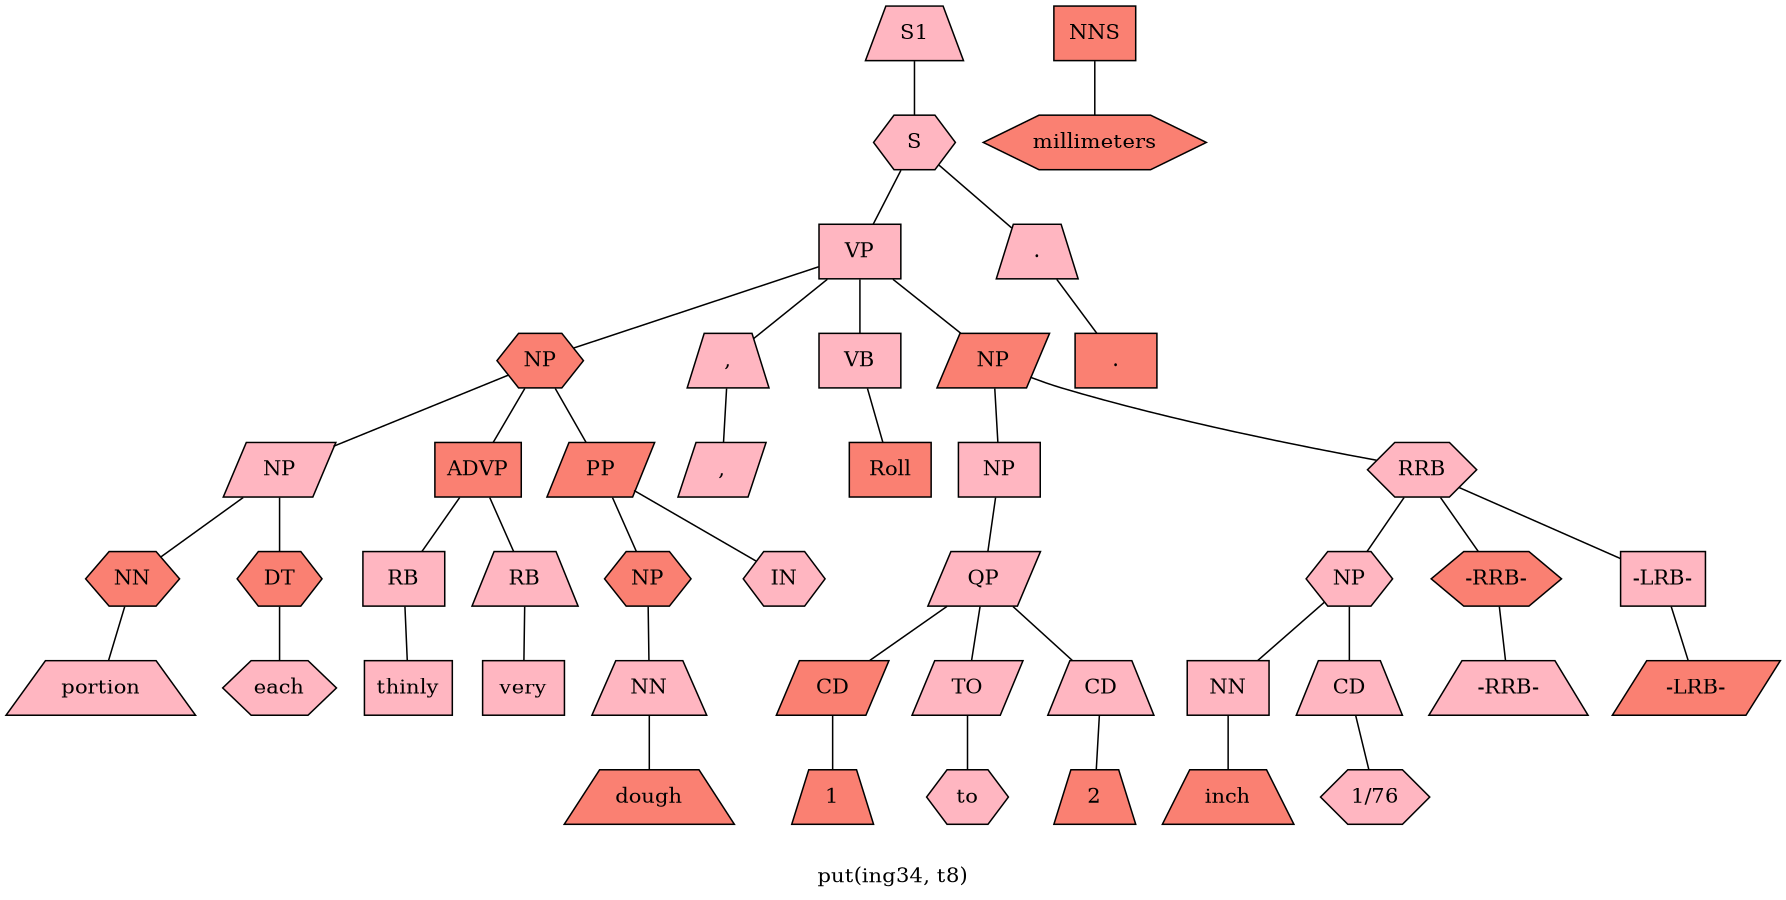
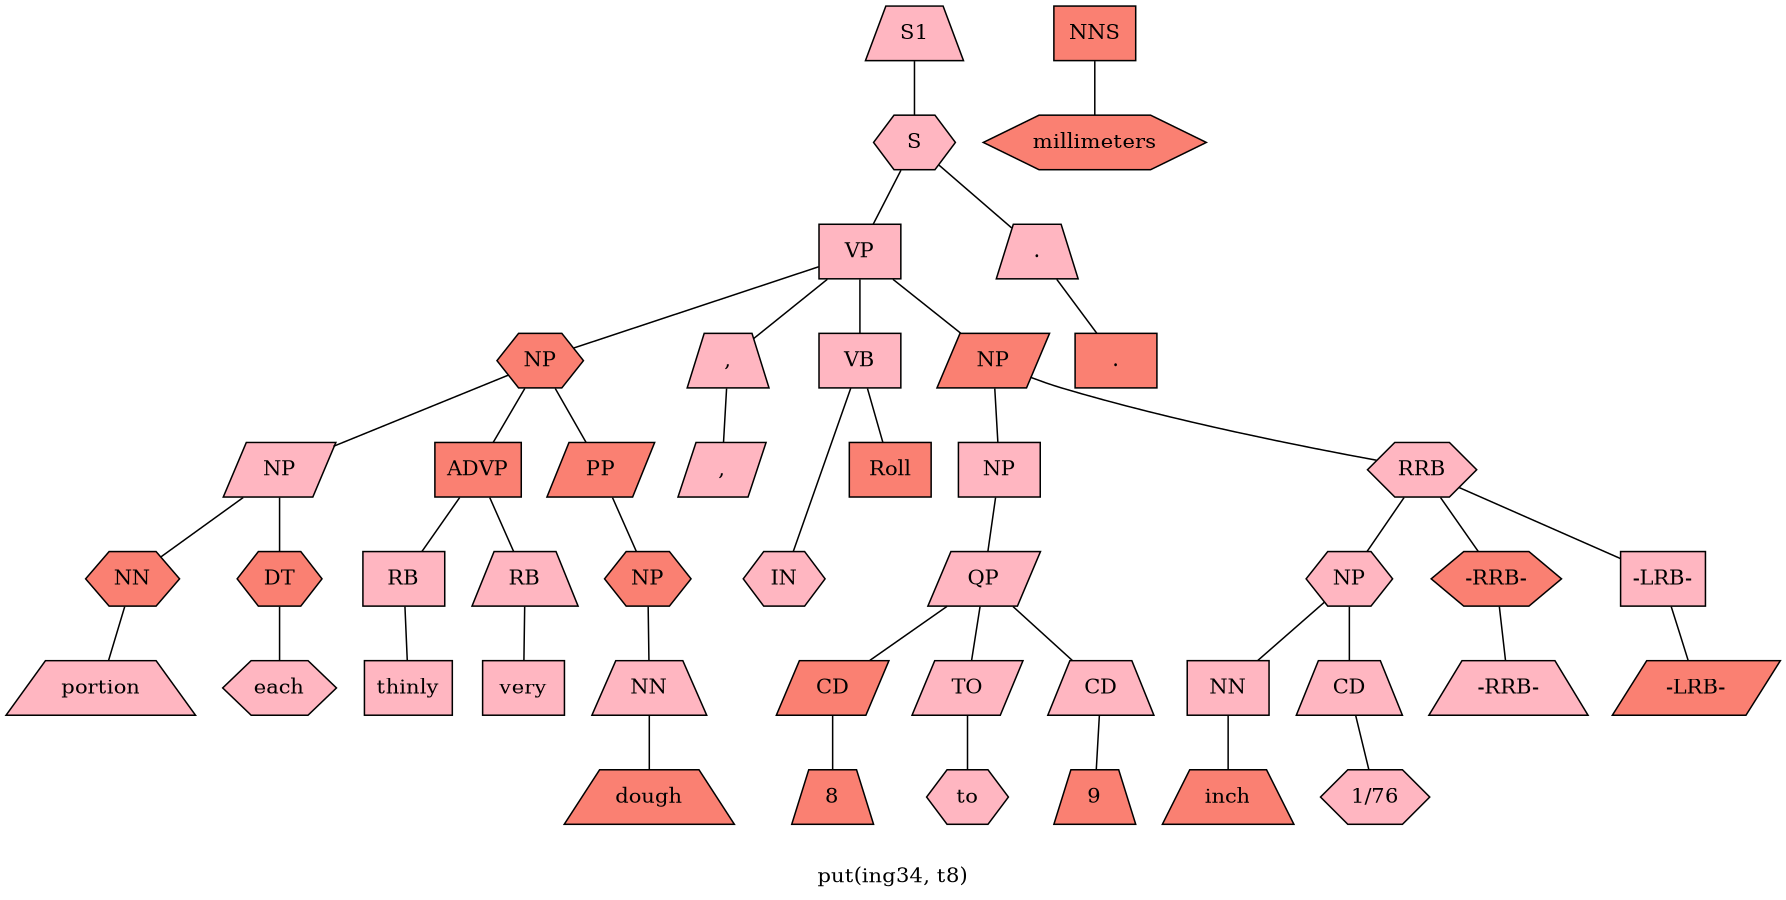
edge "PP" -- "IN": now "VB" -- "IN"
node "1": label "1" -> "8"
node "2": label "2" -> "9"
